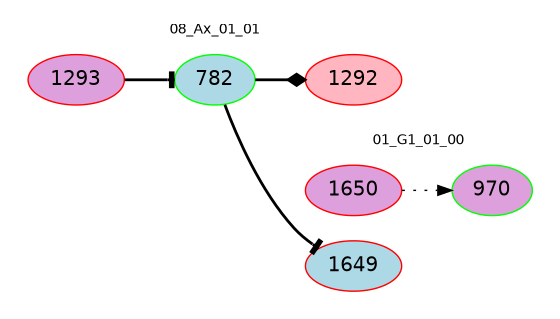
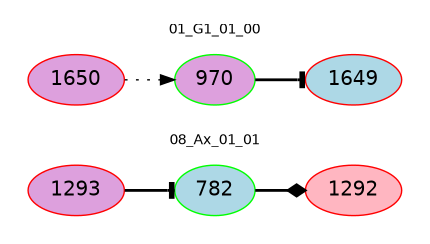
edge "782" -> "1649": now "970" -> "1649"
